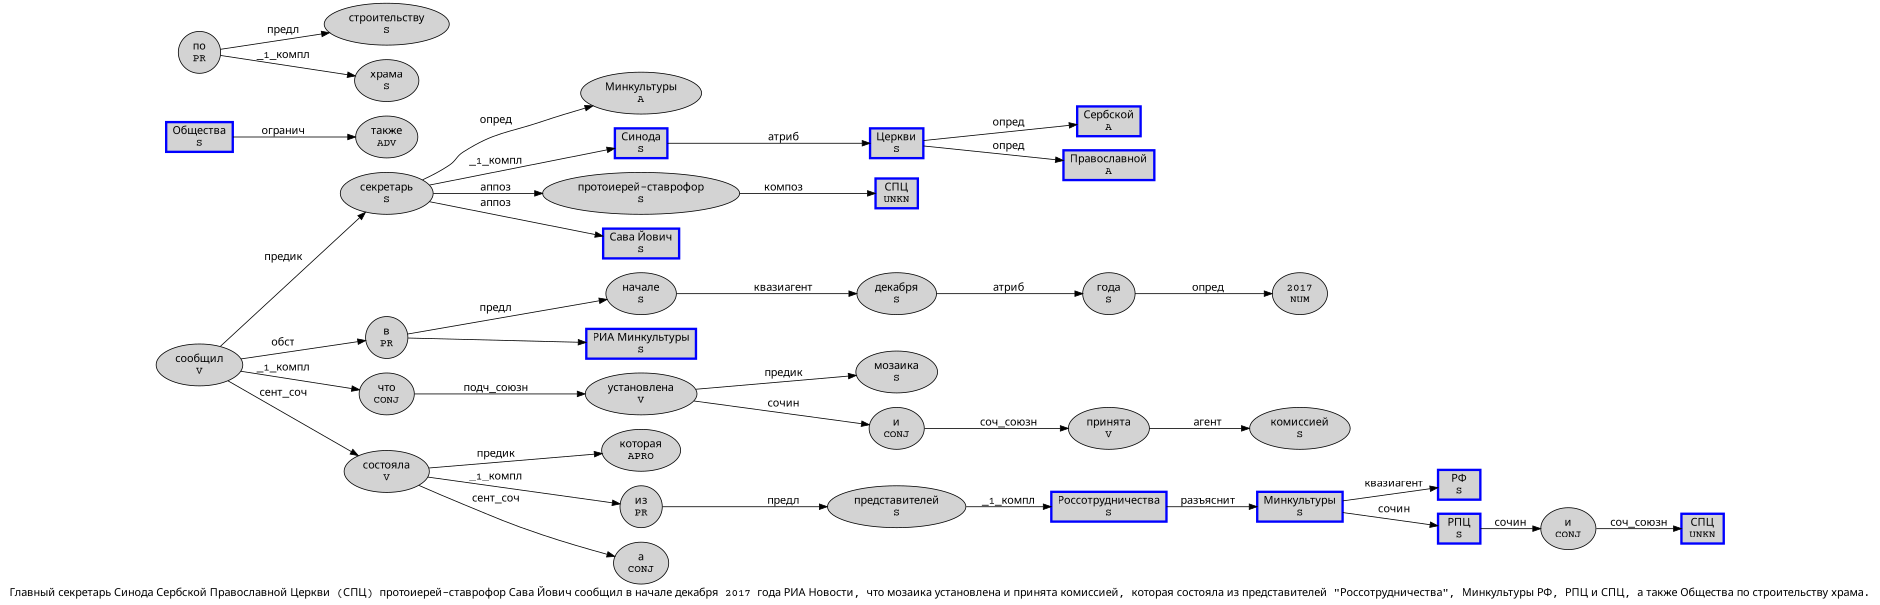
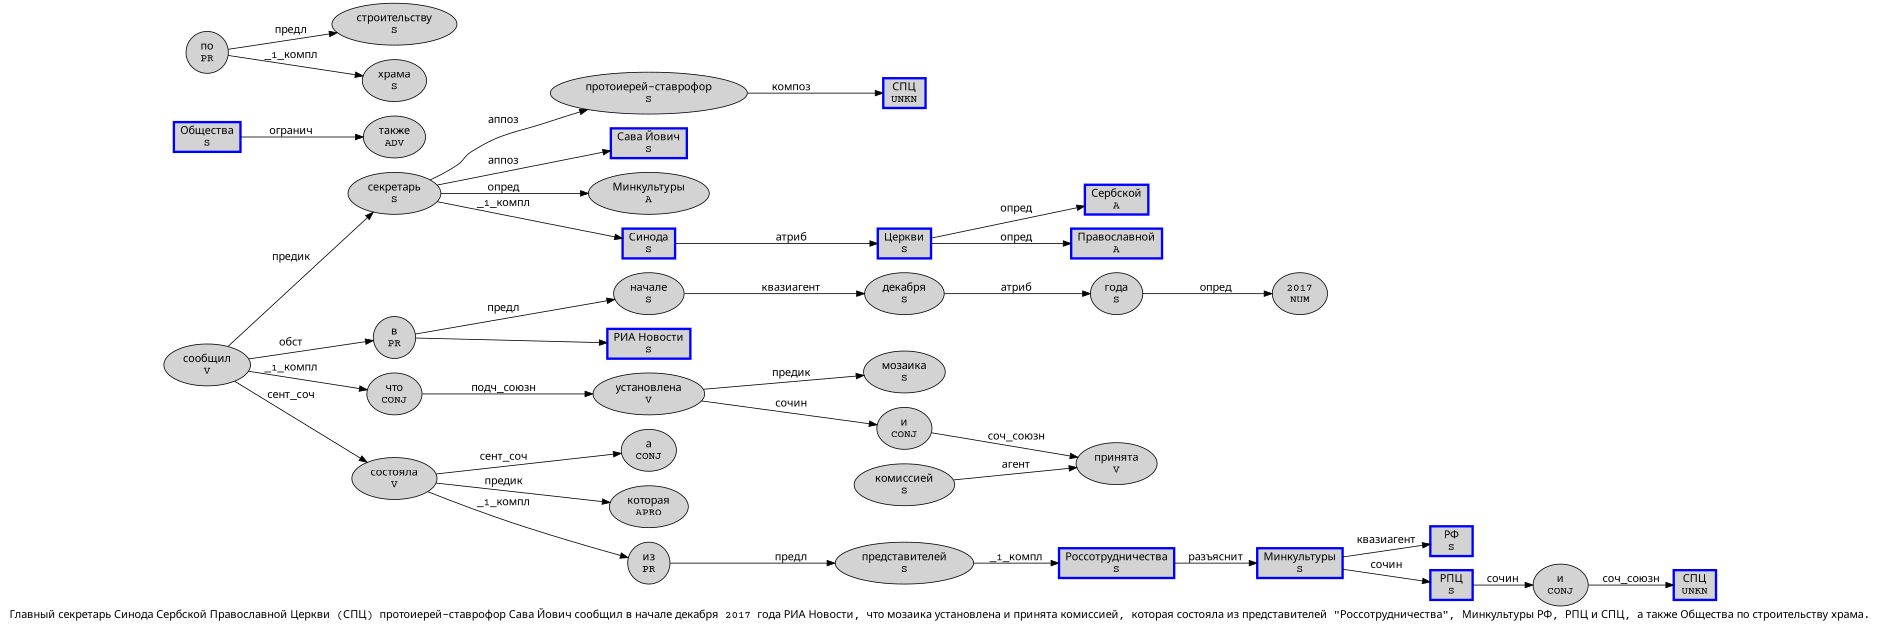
node "РИА Минкультуры S": label "РИА Минкультуры S" -> "РИА Новости S"
edge "принята V" -> "комиссией S": reversed
